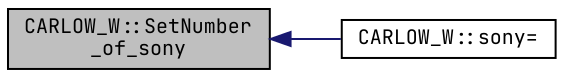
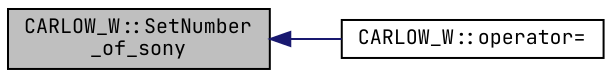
node "CARLOW_W::sony=": label "CARLOW_W::sony=" -> "CARLOW_W::operator="
